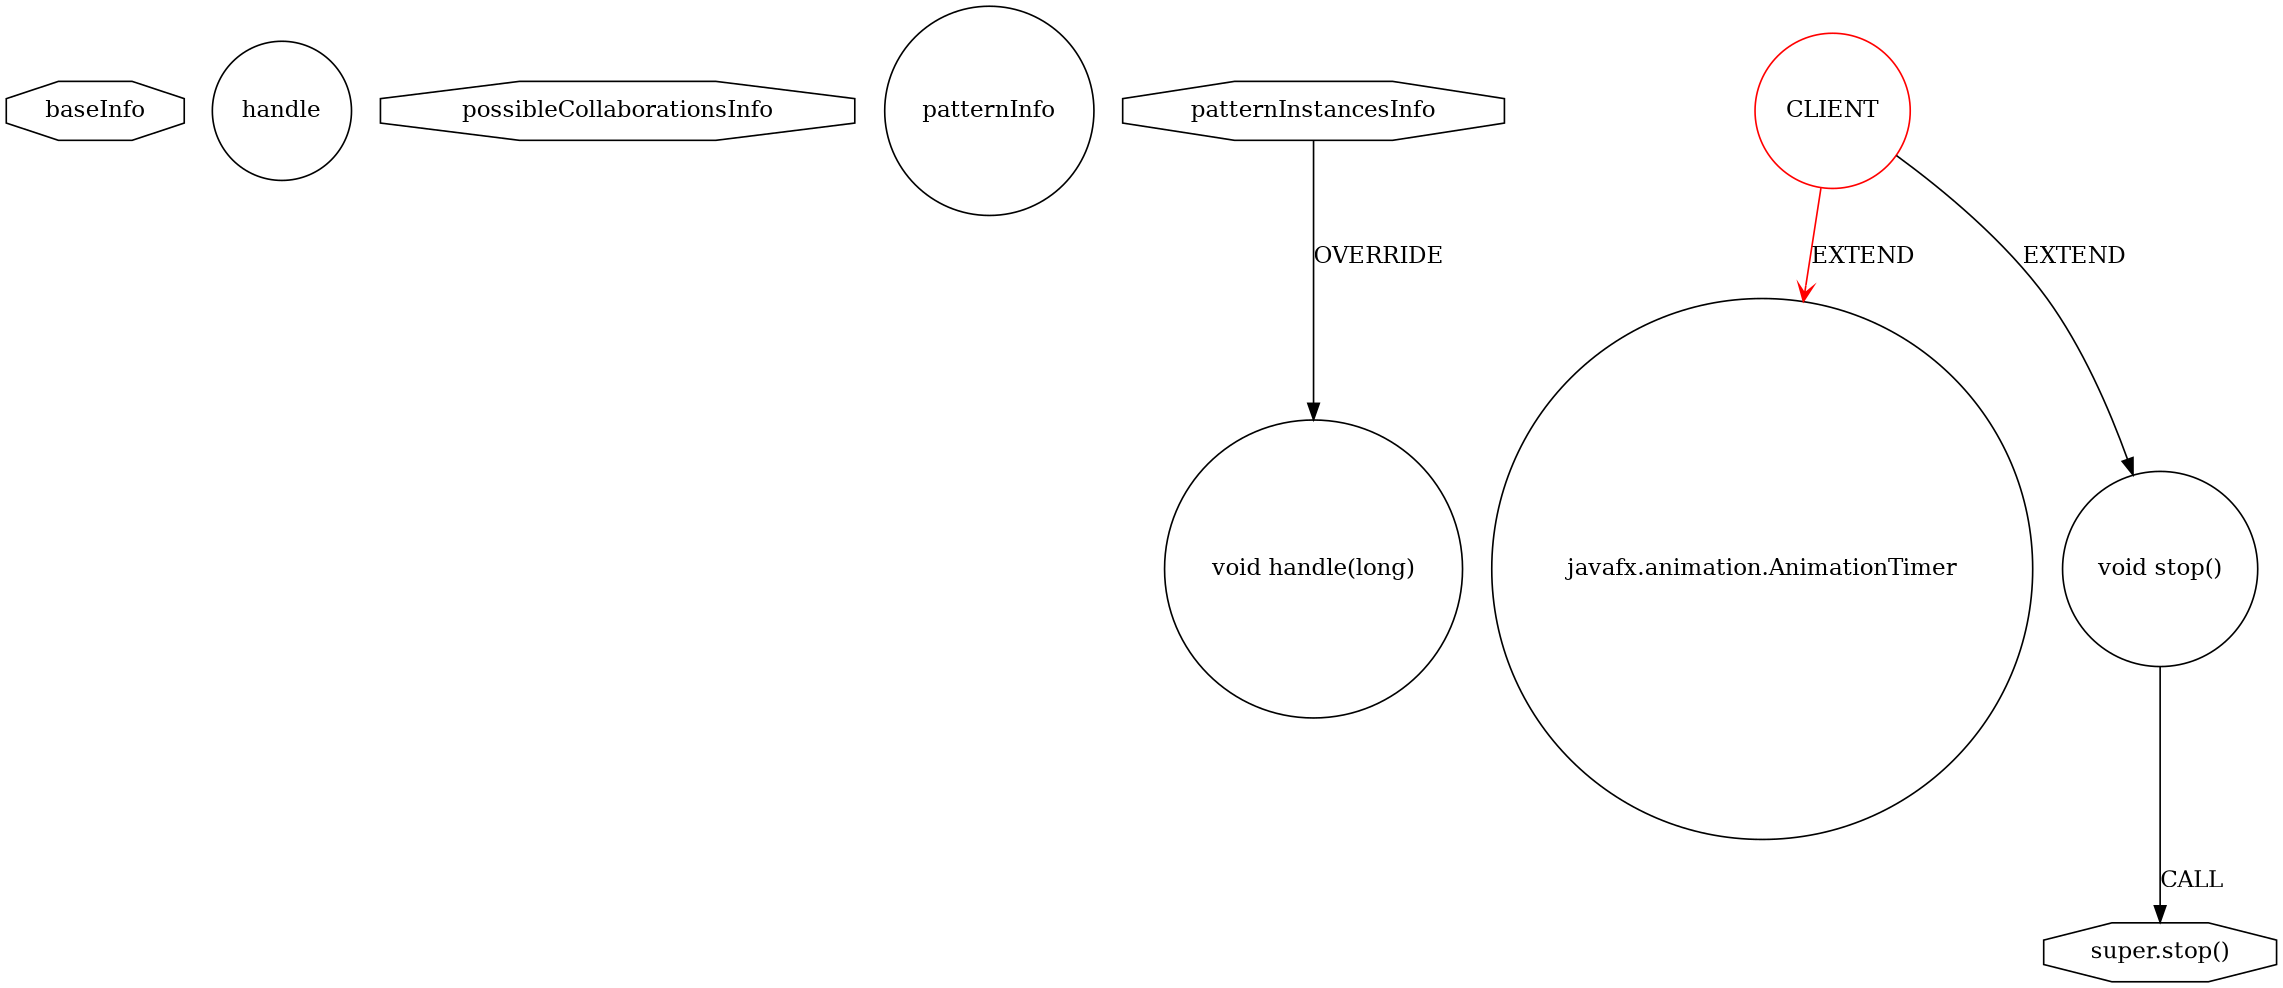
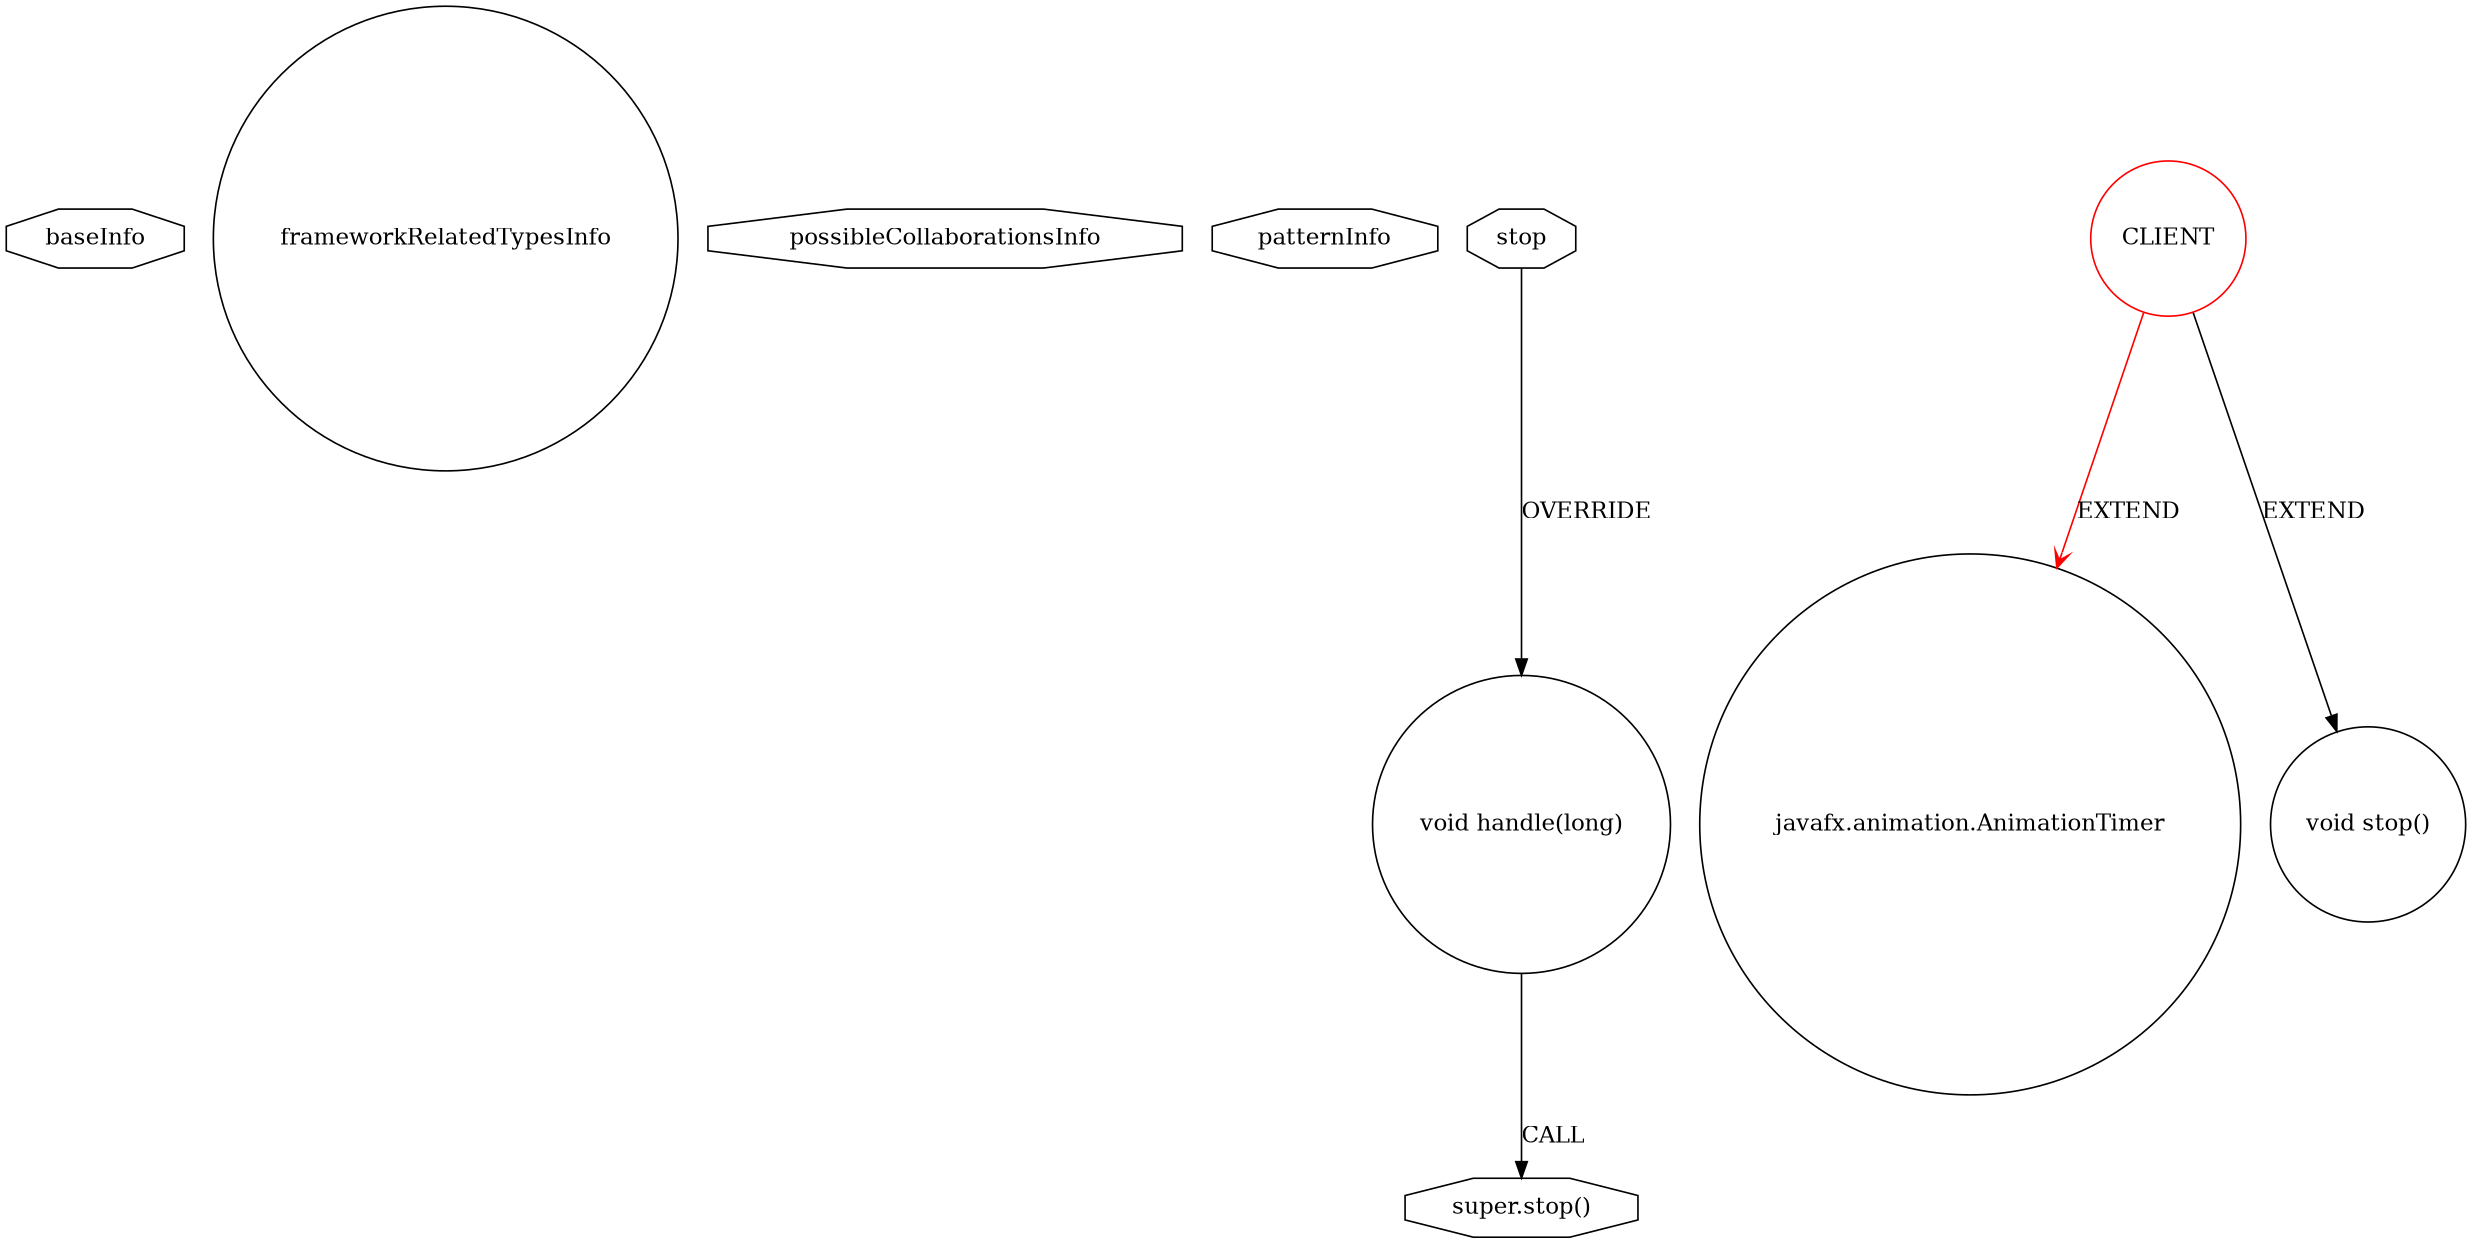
node "handle": label "handle" -> "frameworkRelatedTypesInfo"
node "patternInfo": shape circle -> octagon
node "patternInstancesInfo": label "patternInstancesInfo" -> "stop"
edge "void stop()" -> "super.stop()": now "void handle(long)" -> "super.stop()"
